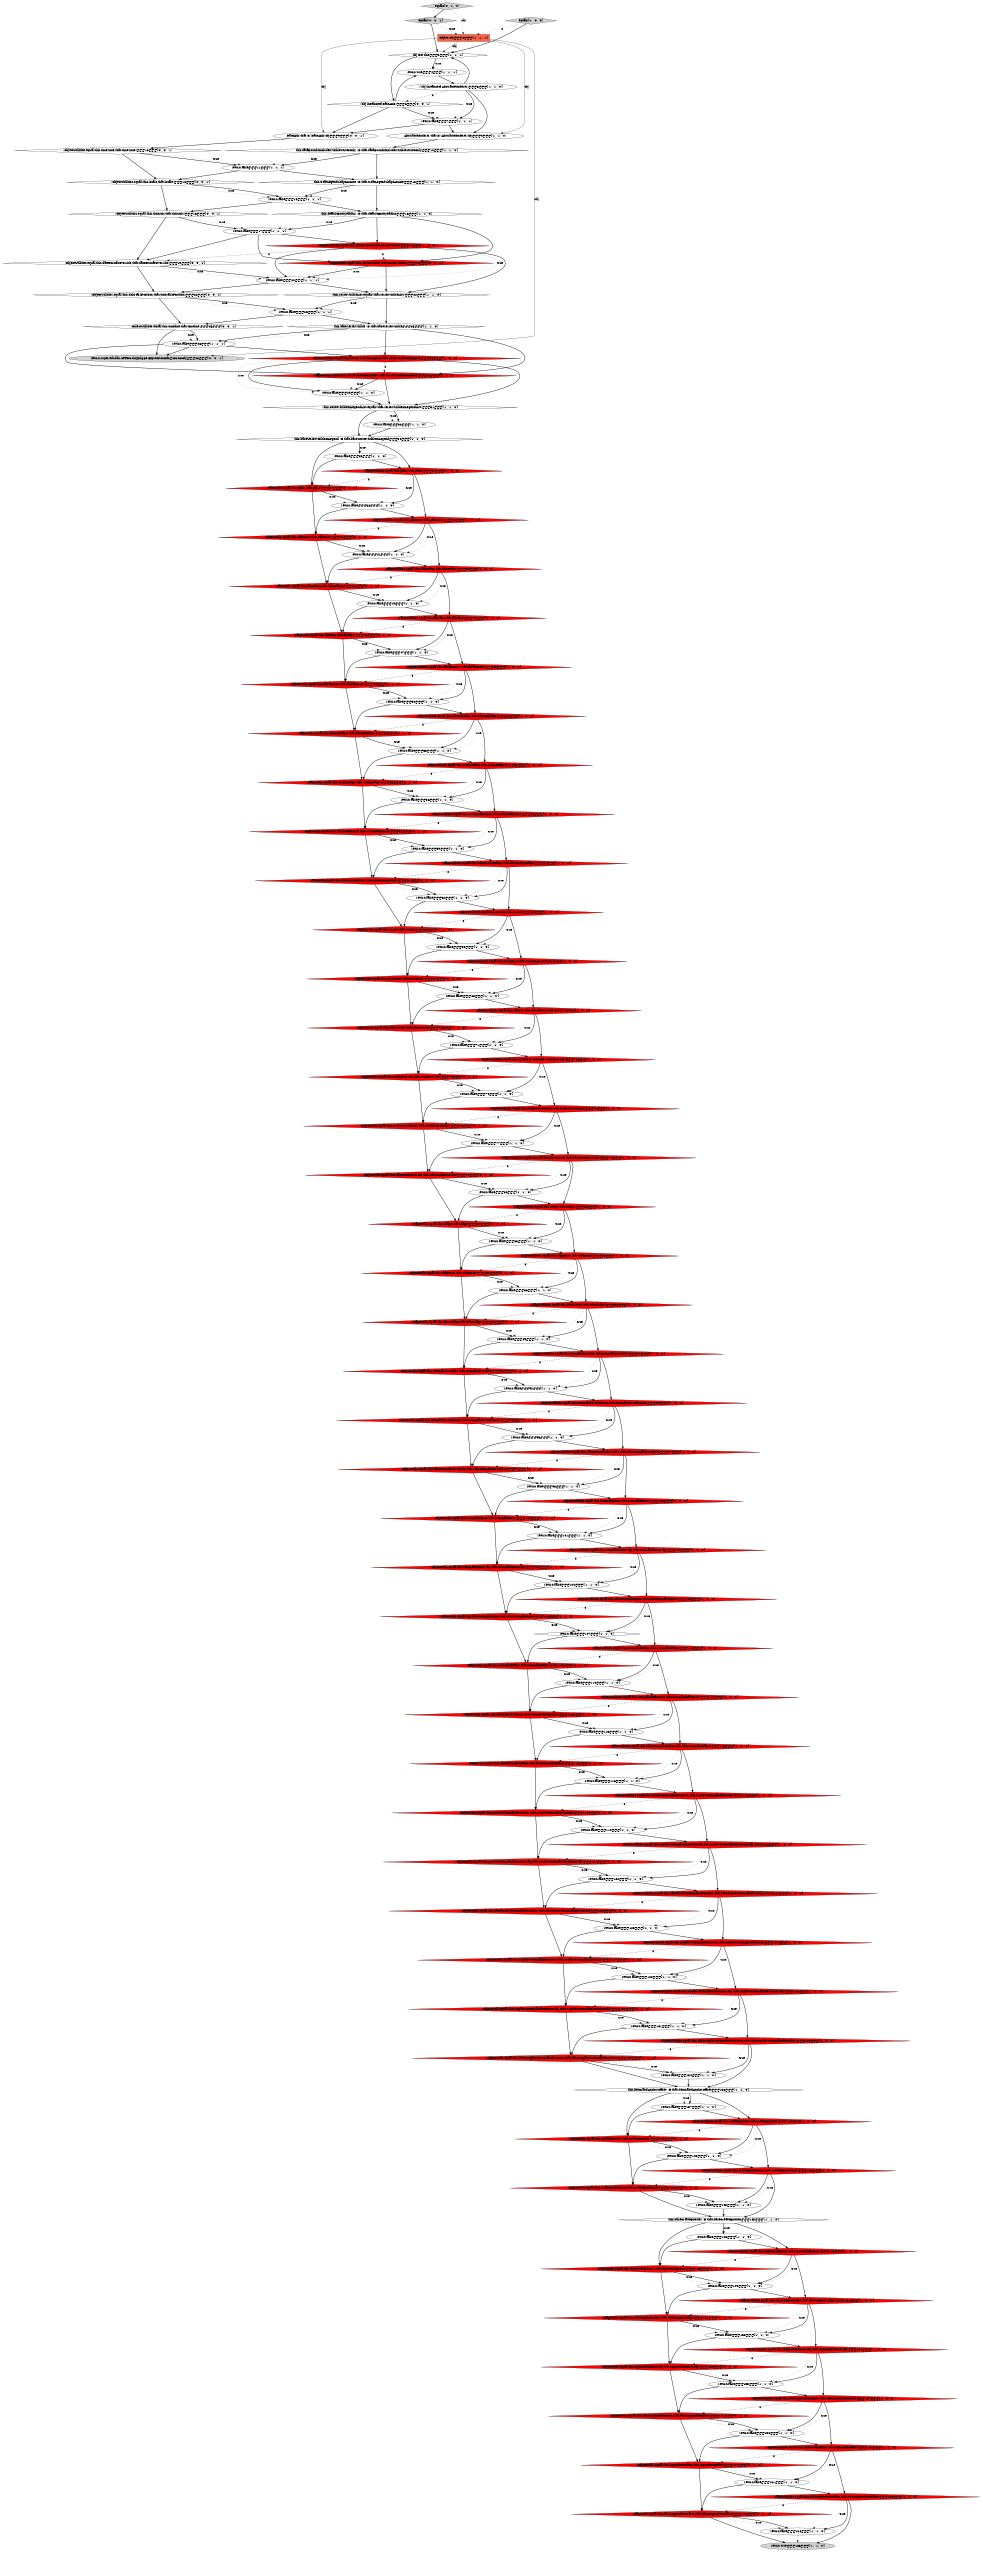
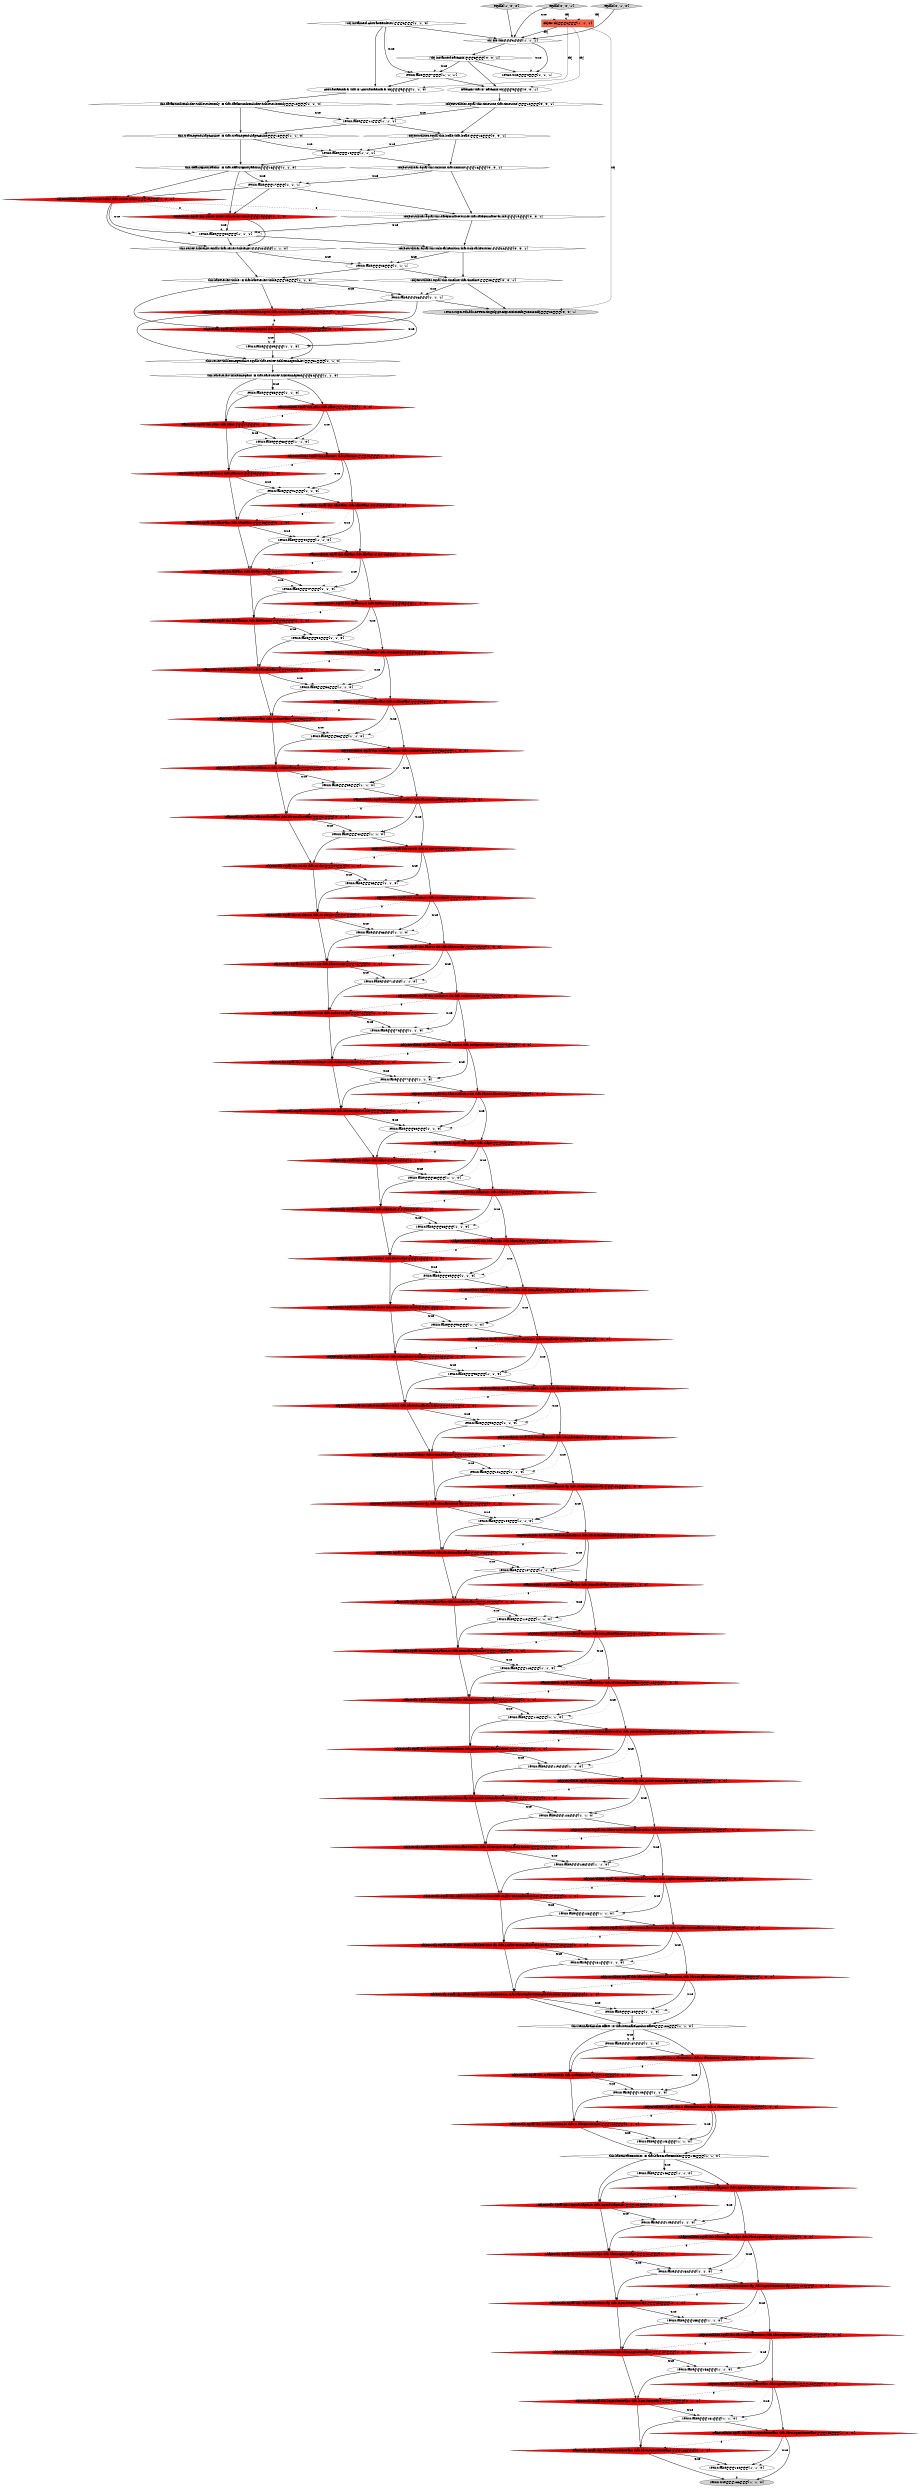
edge "equals['0', '1', '0']" -> "equals['0', '0', '1']": now "equals['0', '1', '0']" -> "obj == this@@@3@@@['1', '1', '1']"
edge "equals['0', '0', '1']" -> "Object obj@@@2@@@['1', '1', '1']": label "true" -> "obj"
edge "equals['1', '0', '0']" -> "Object obj@@@2@@@['1', '1', '1']": label "0" -> "true"
edge "Object obj@@@2@@@['1', '1', '1']" -> "obj == this@@@3@@@['1', '1', '1']": style solid -> bold
edge "return true@@@4@@@['1', '1', '1']" -> "!(obj instanceof AbstractRenderer)@@@6@@@['1', '1', '0']": removed
node "!(obj instanceof AbstractRenderer)@@@6@@@['1', '1', '0']": shape ellipse -> diamond
edge "!(obj instanceof AbstractRenderer)@@@6@@@['1', '1', '0']" -> "!(obj instanceof DateAxis)@@@6@@@['0', '0', '1']": removed, label "0"
node "return false@@@32@@@['1', '1', '0']": removed
